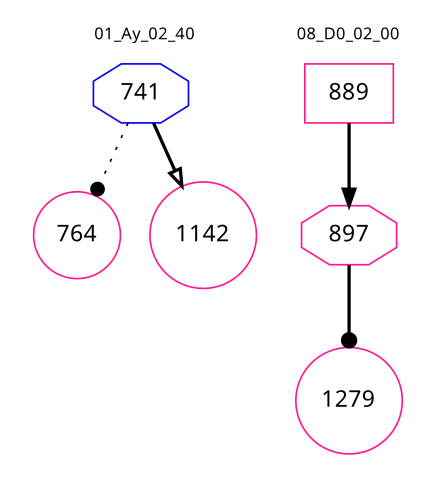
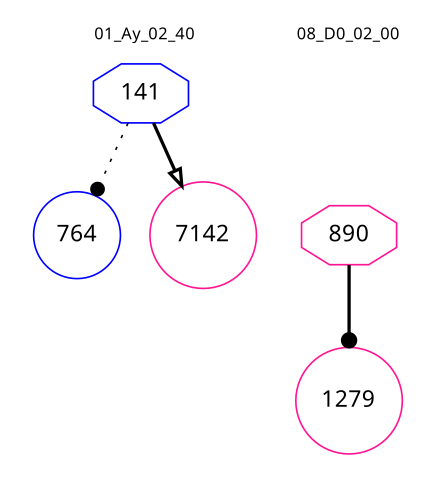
node "741": label "741" -> "141"
node "889": removed
node "764": color deeppink -> blue
node "1142": label "1142" -> "7142"
node "897": label "897" -> "890"
